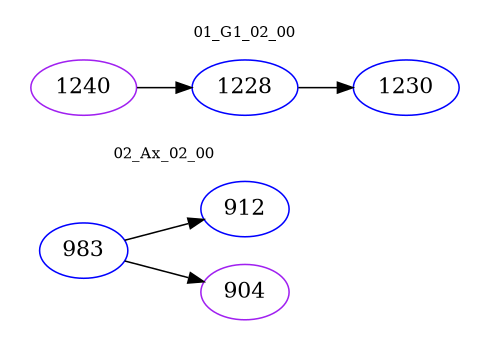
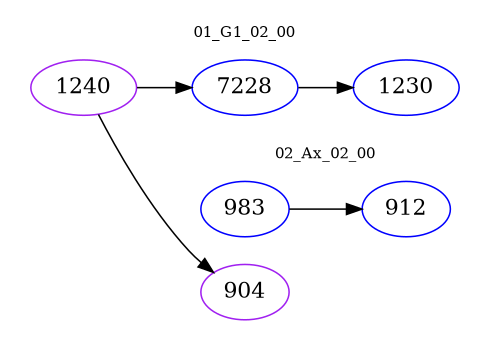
node "1228": label "1228" -> "7228"
edge "983" -> "904": now "1240" -> "904"
